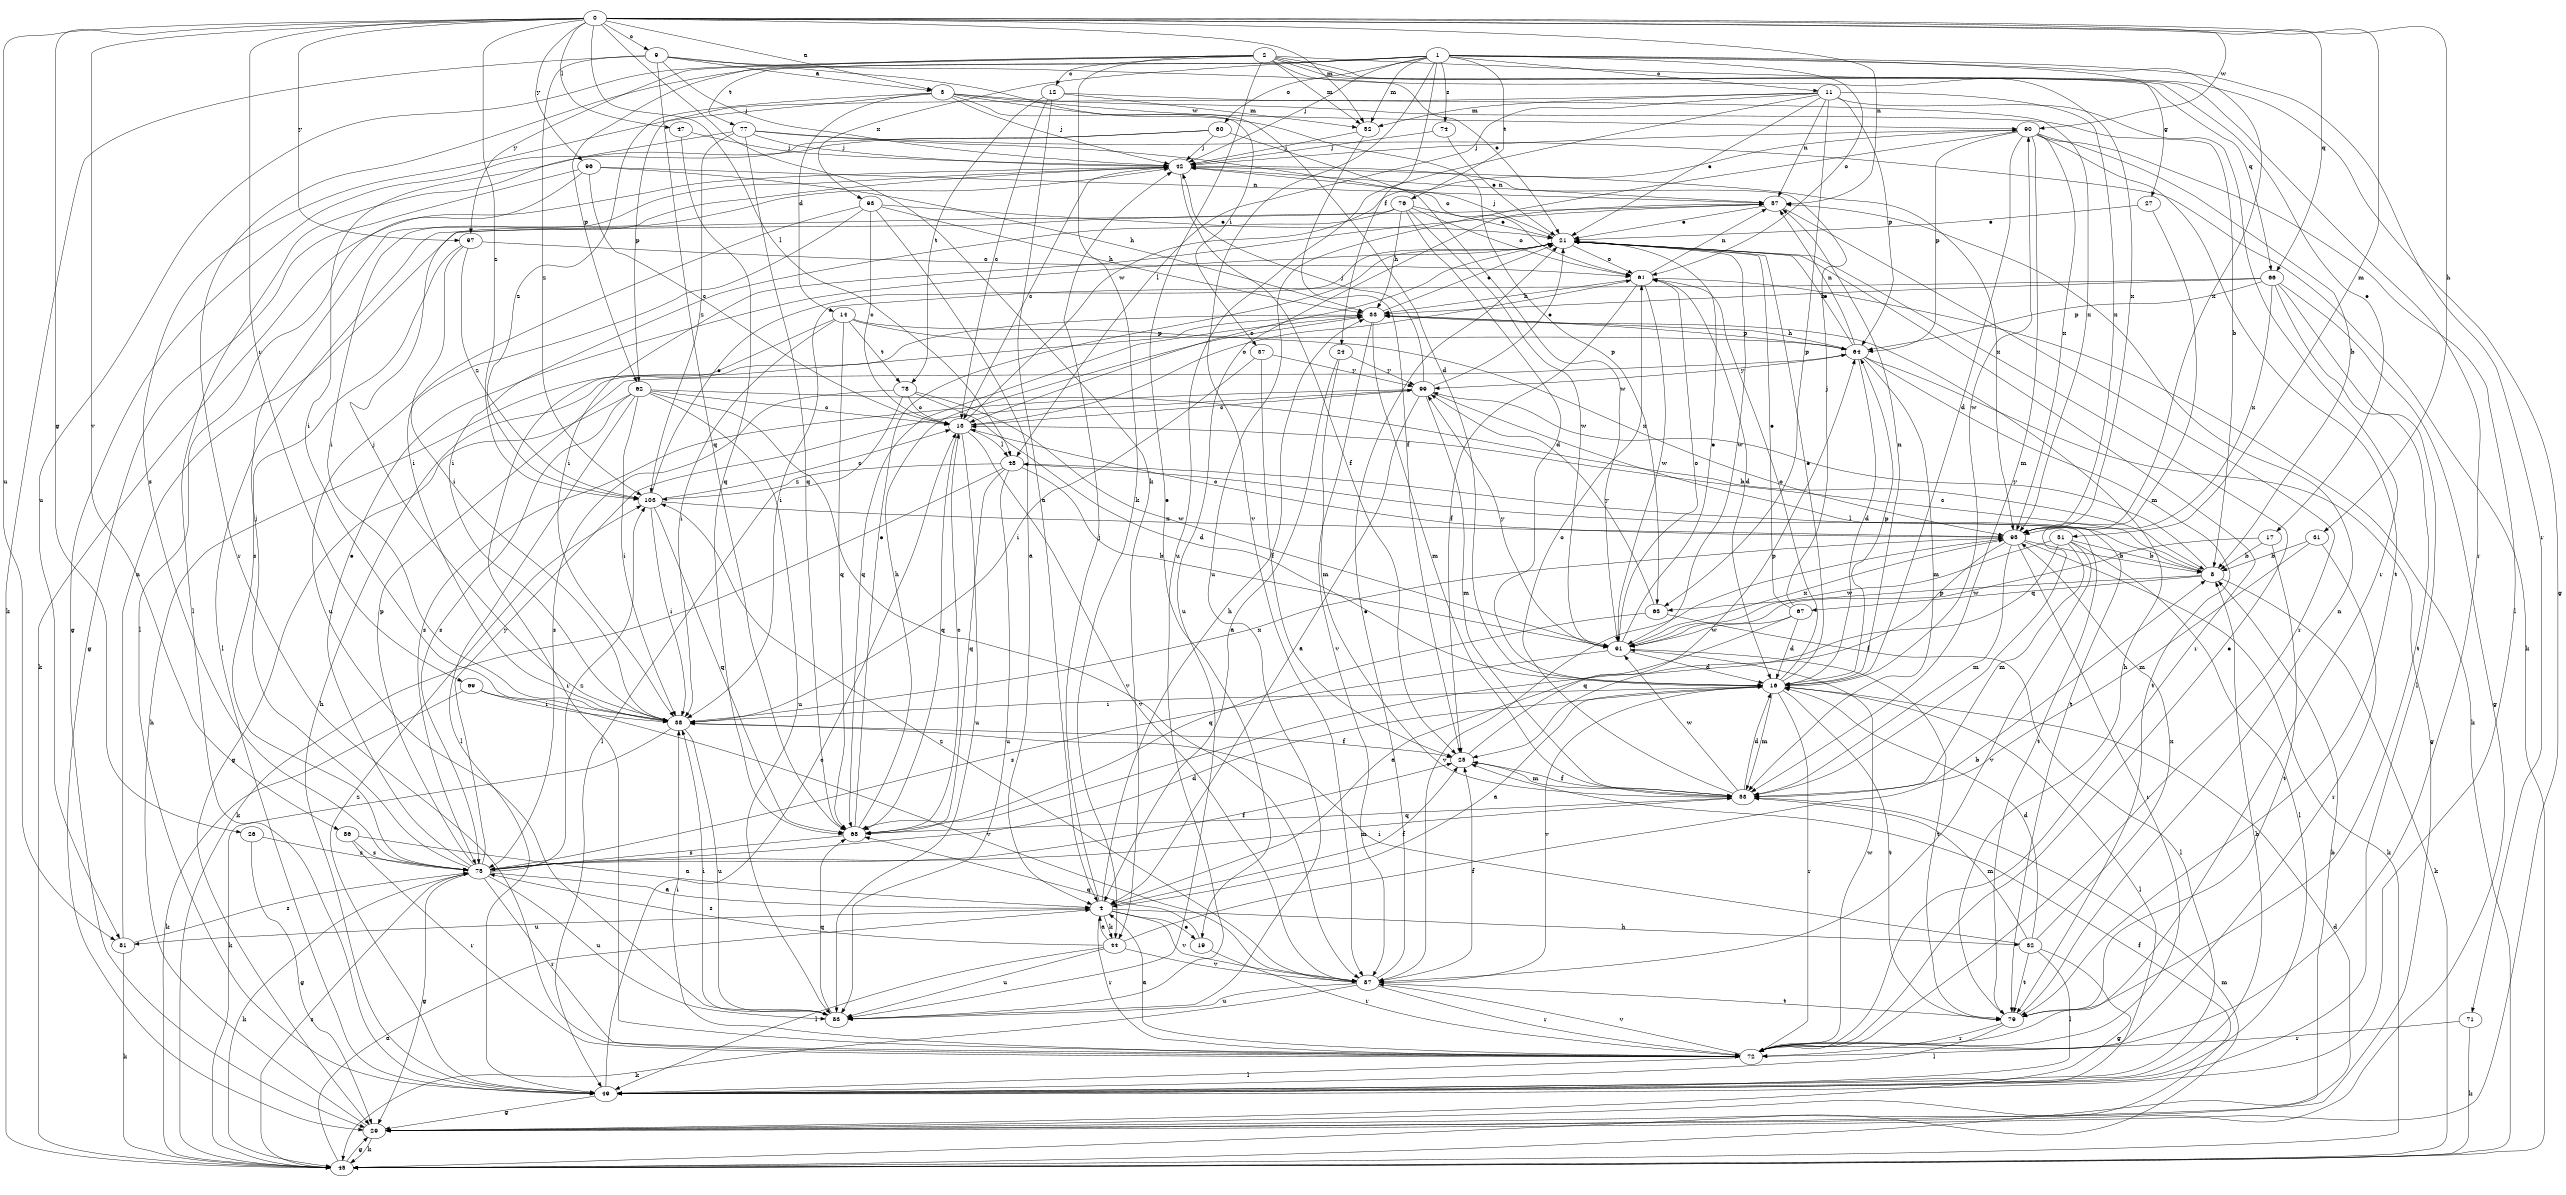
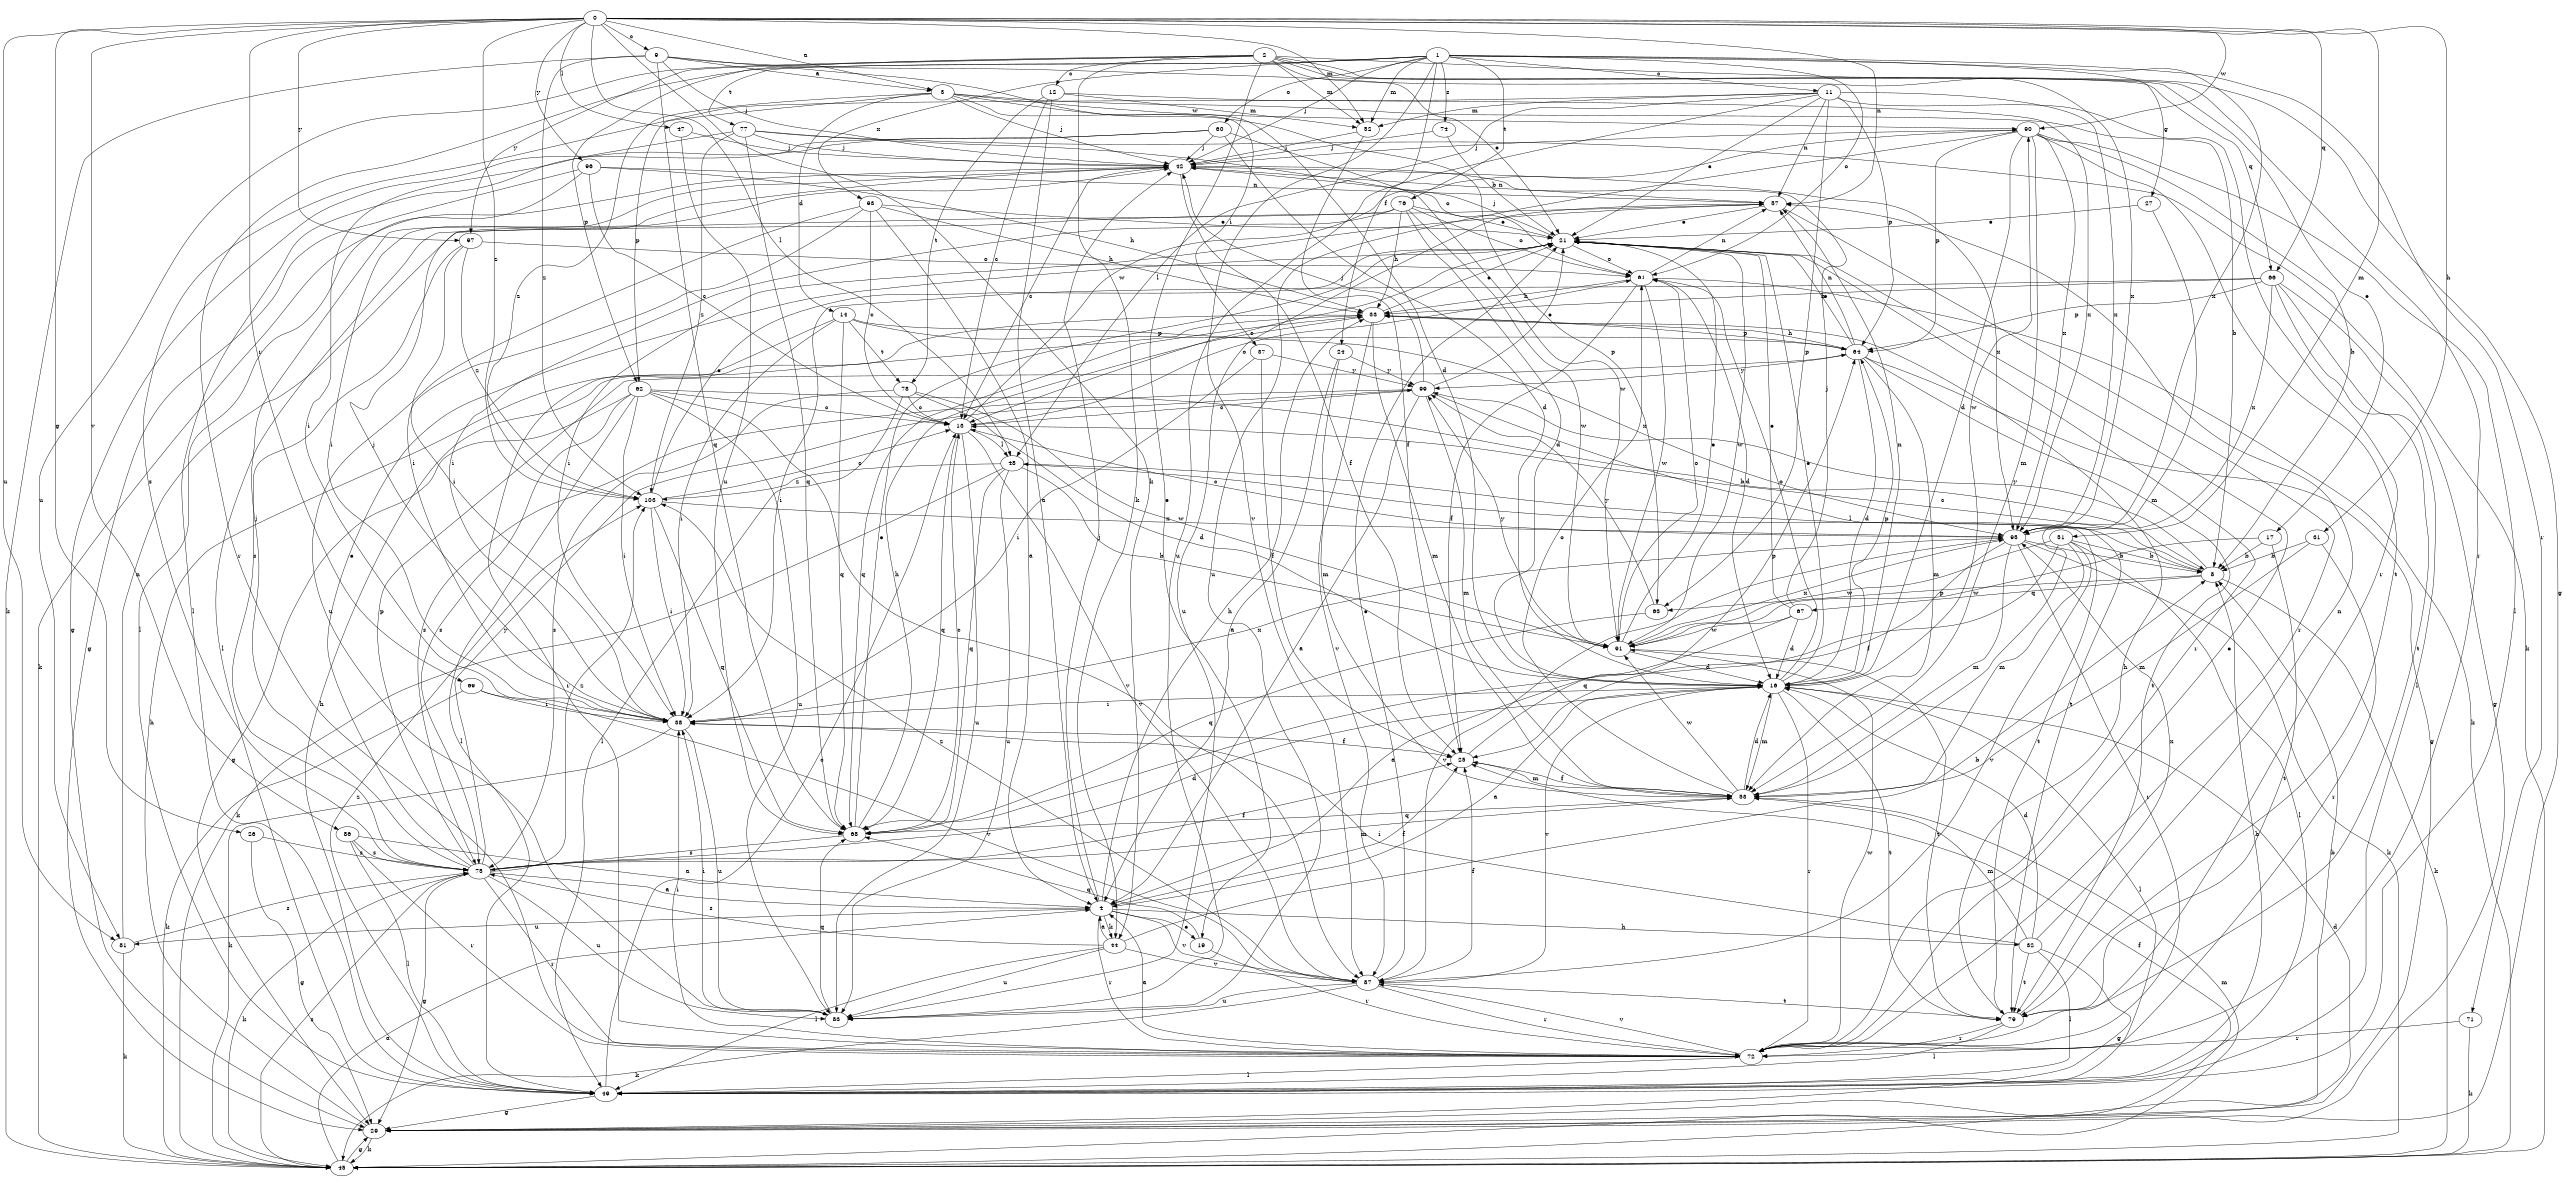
edge "74" -> "21": label "e" -> "b"
edge "60" -> "16": added, label "d"
edge "47" -> "68": label "q" -> "u"
edge "91" -> "75": removed, label "s"
edge "63" -> "49": now "86" -> "49"
